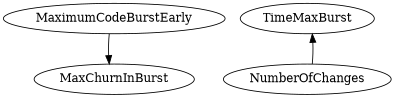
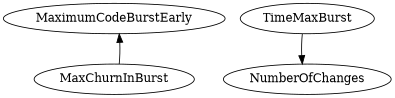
edge "MaximumCodeBurstEarly" -> "MaxChurnInBurst": reversed
edge "NumberOfChanges" -> "TimeMaxBurst": reversed
